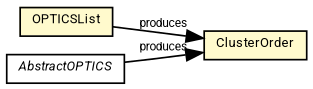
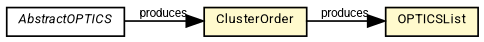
edge "OPTICSList" -> "ClusterOrder": reversed
